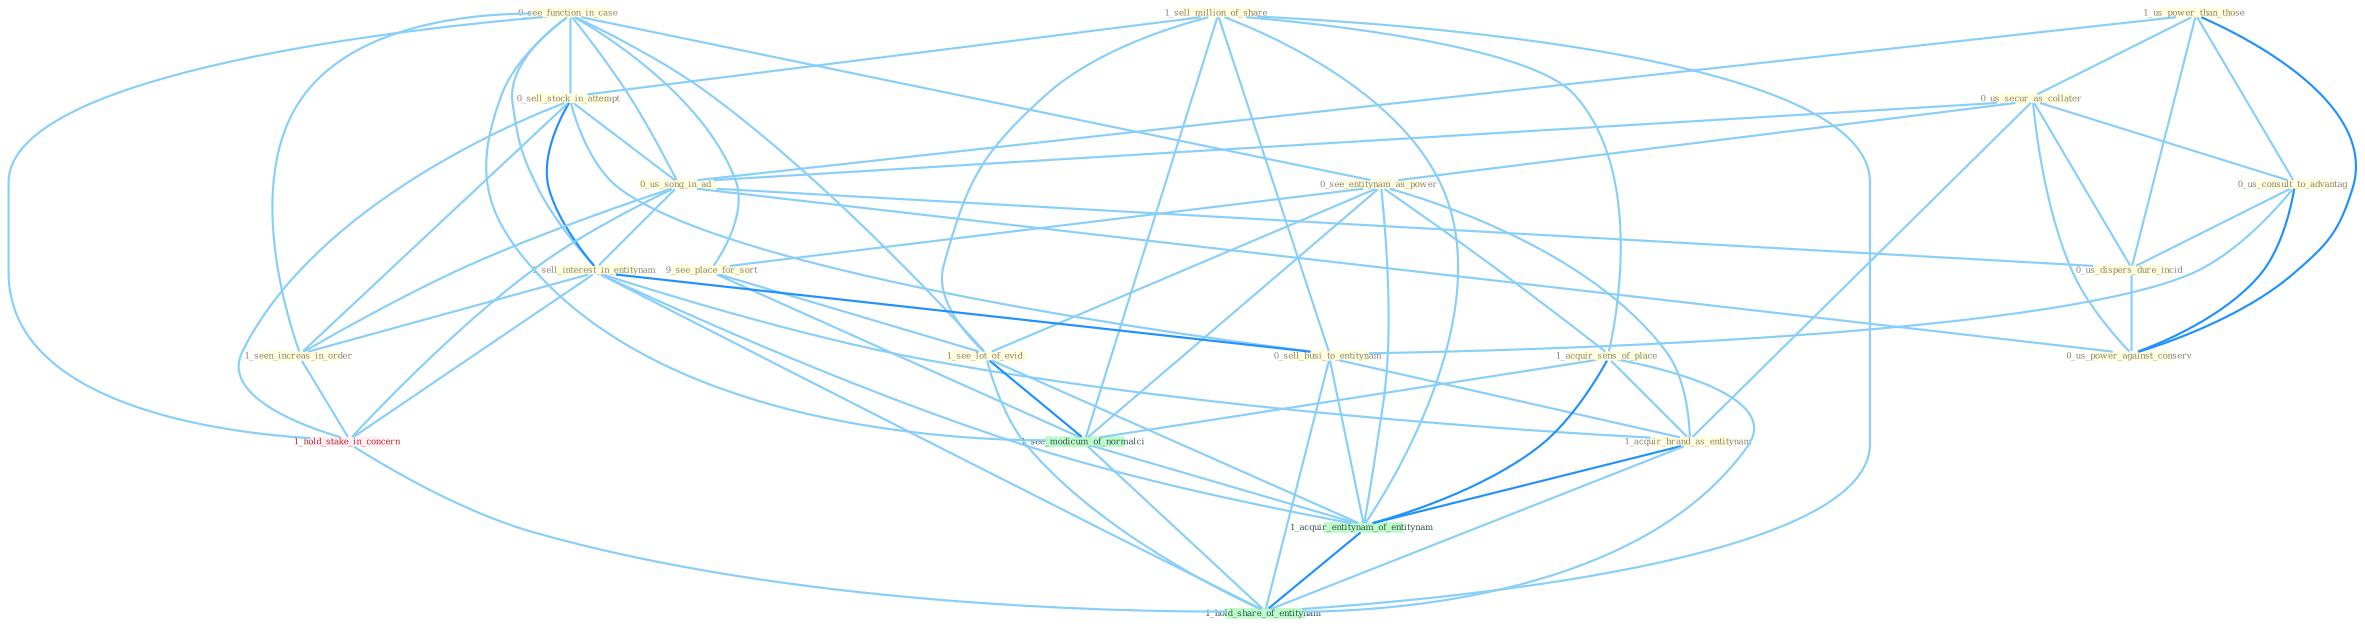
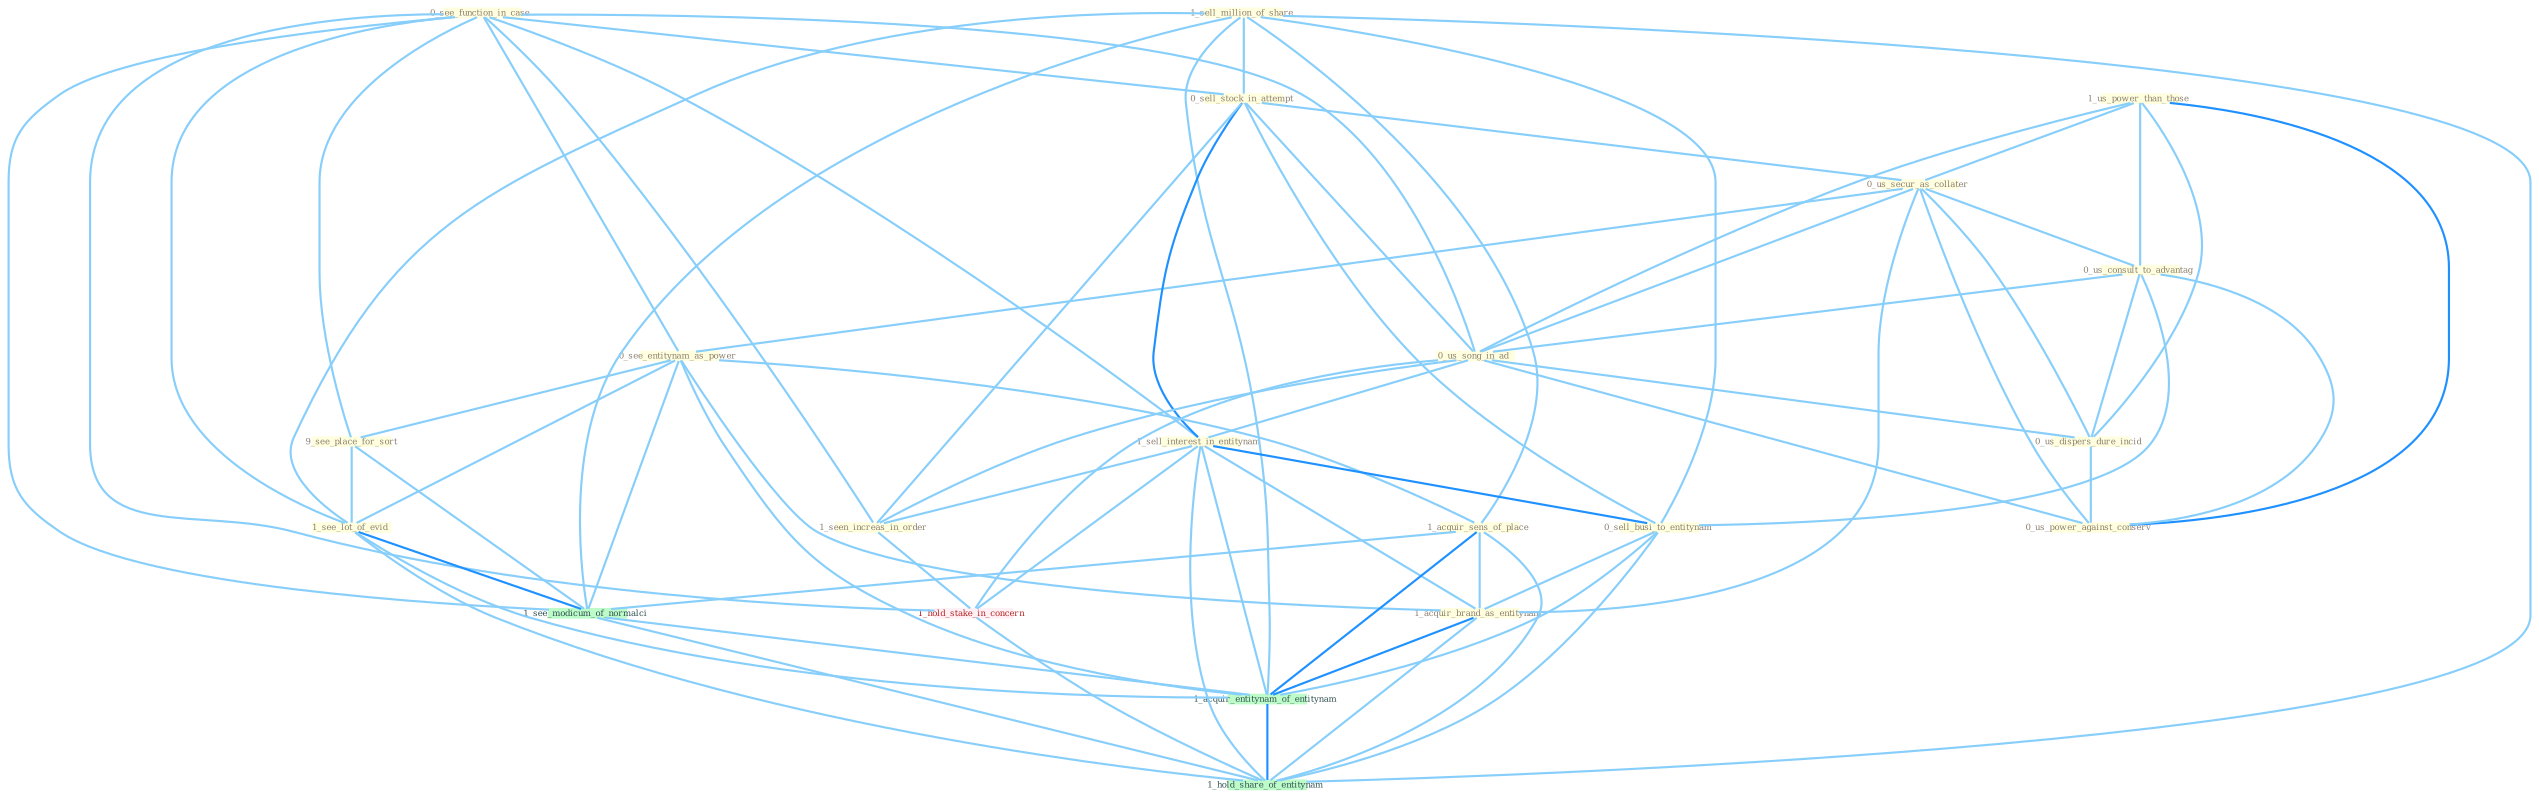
edge "0_sell_stock_in_attempt" -- "1_hold_stake_in_concern": now "0_sell_stock_in_attempt" -- "0_us_secur_as_collater"
edge "0_us_consult_to_advantag" -- "0_us_power_against_conserv": color #1e90ff -> #87cefa
edge "0_us_consult_to_advantag" -- "0_us_song_in_ad": added
